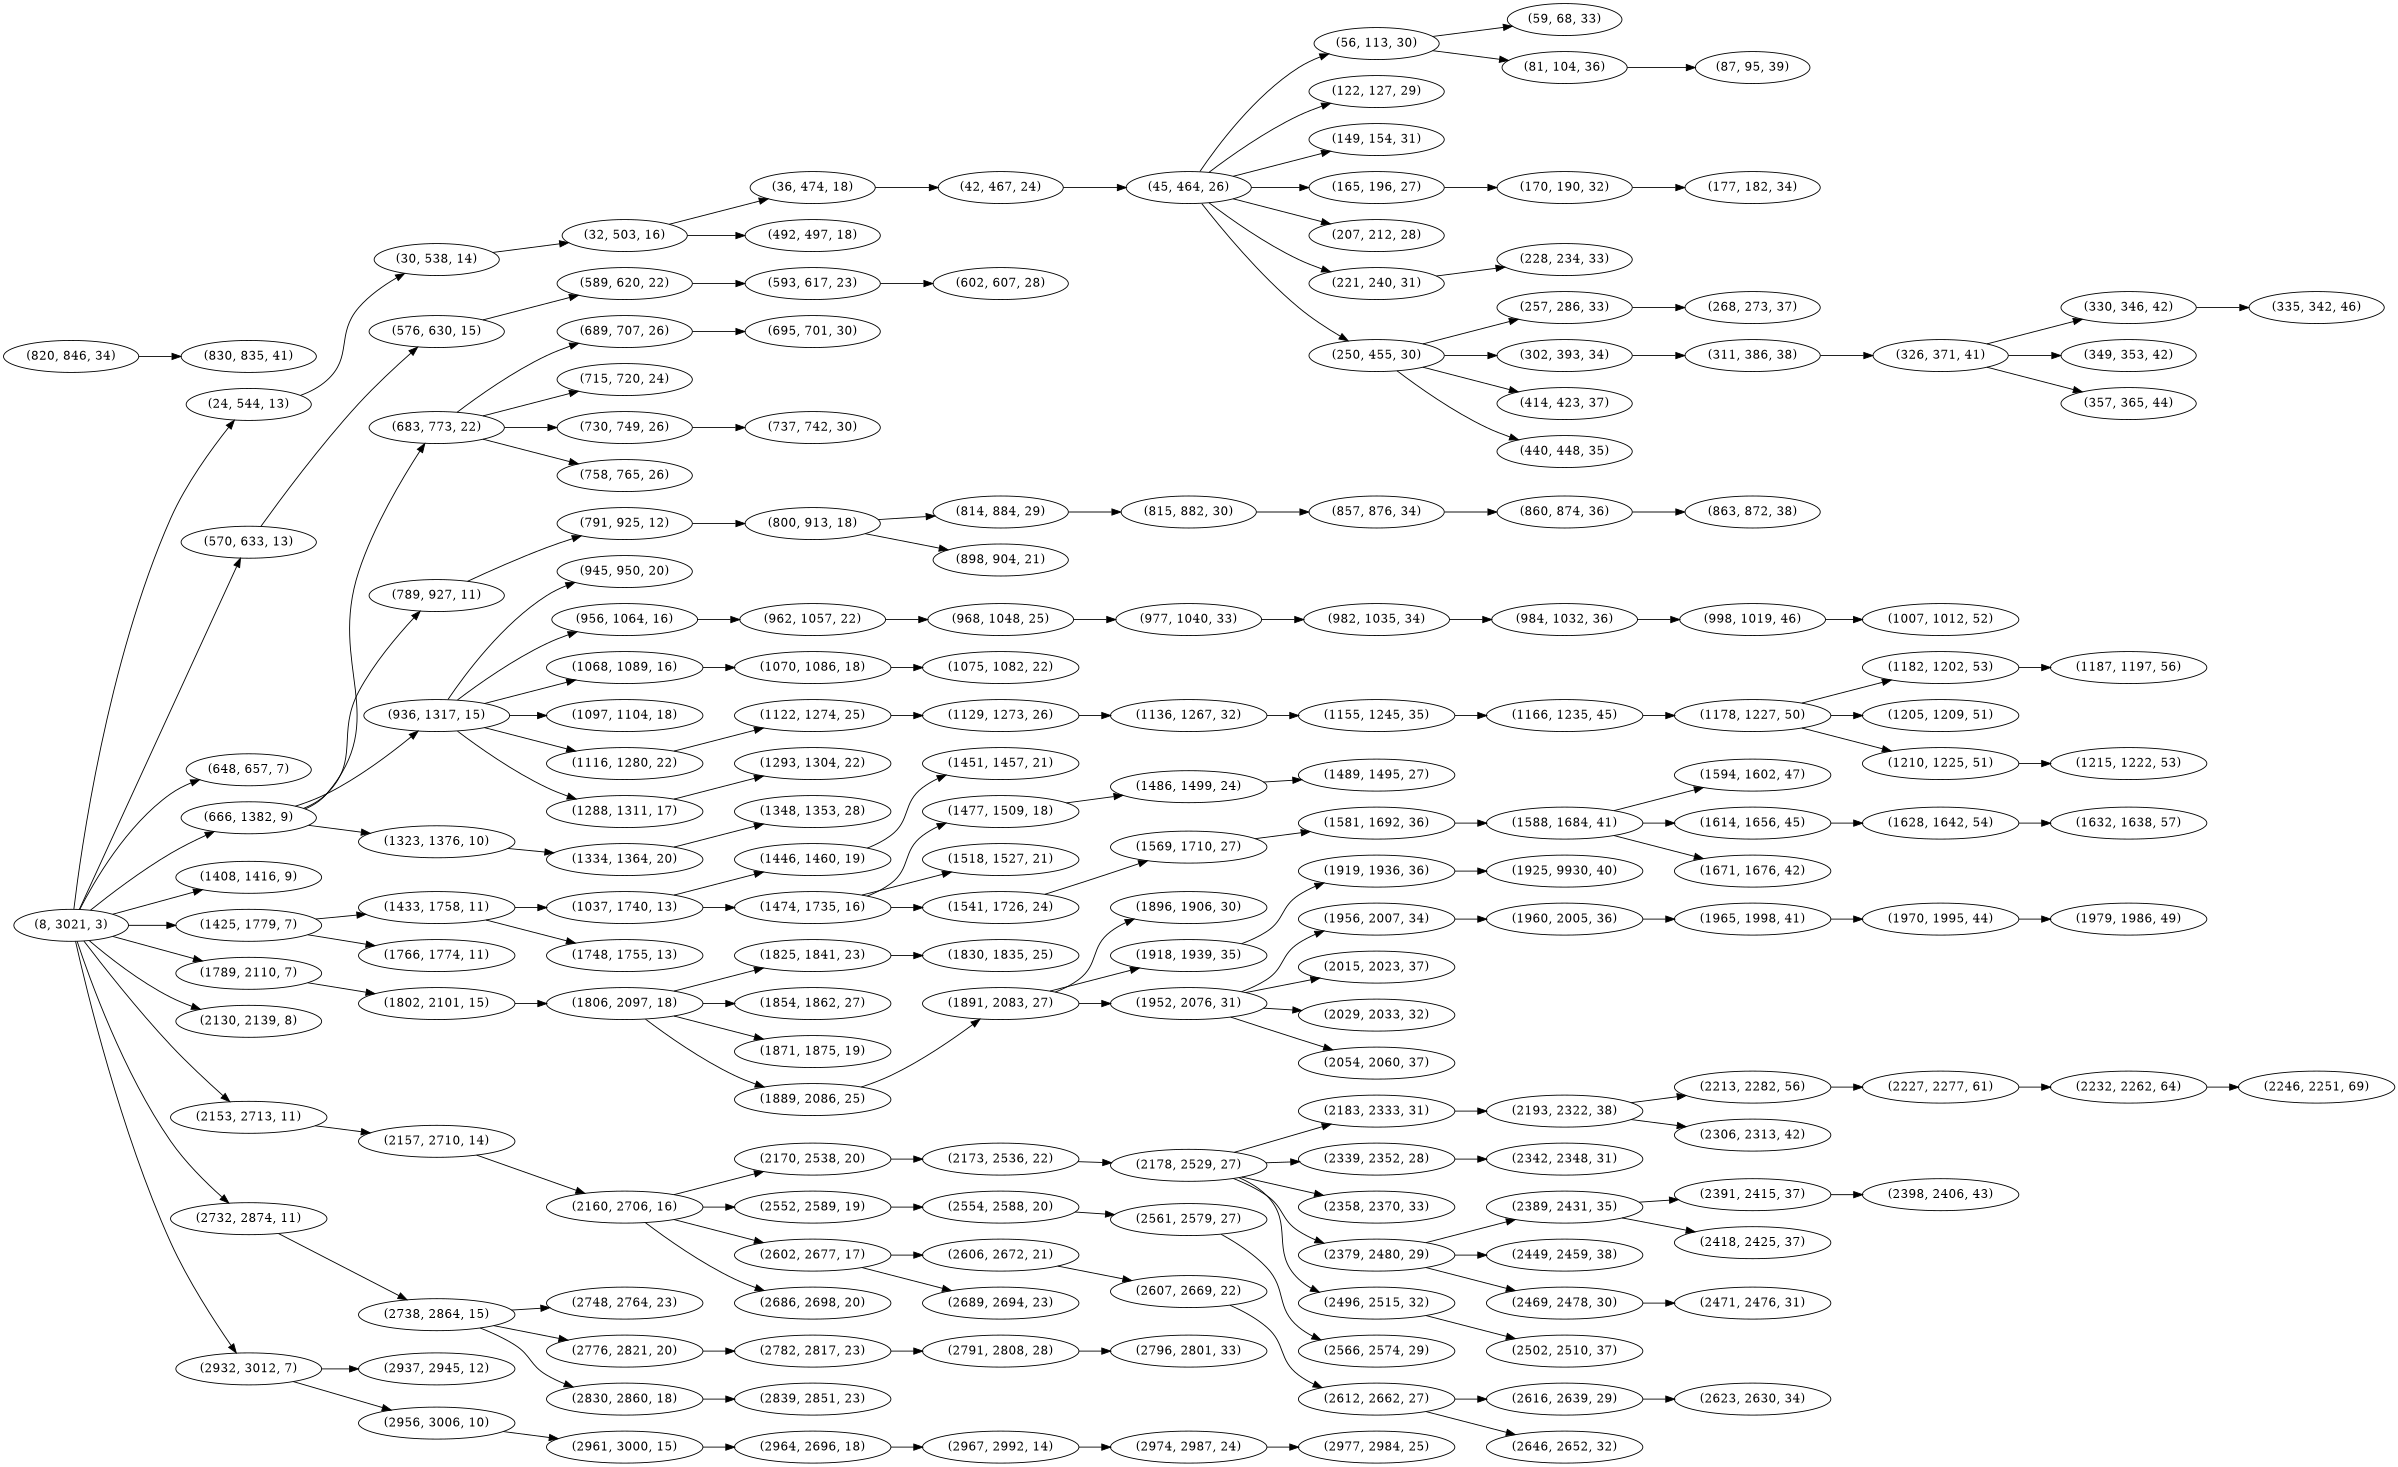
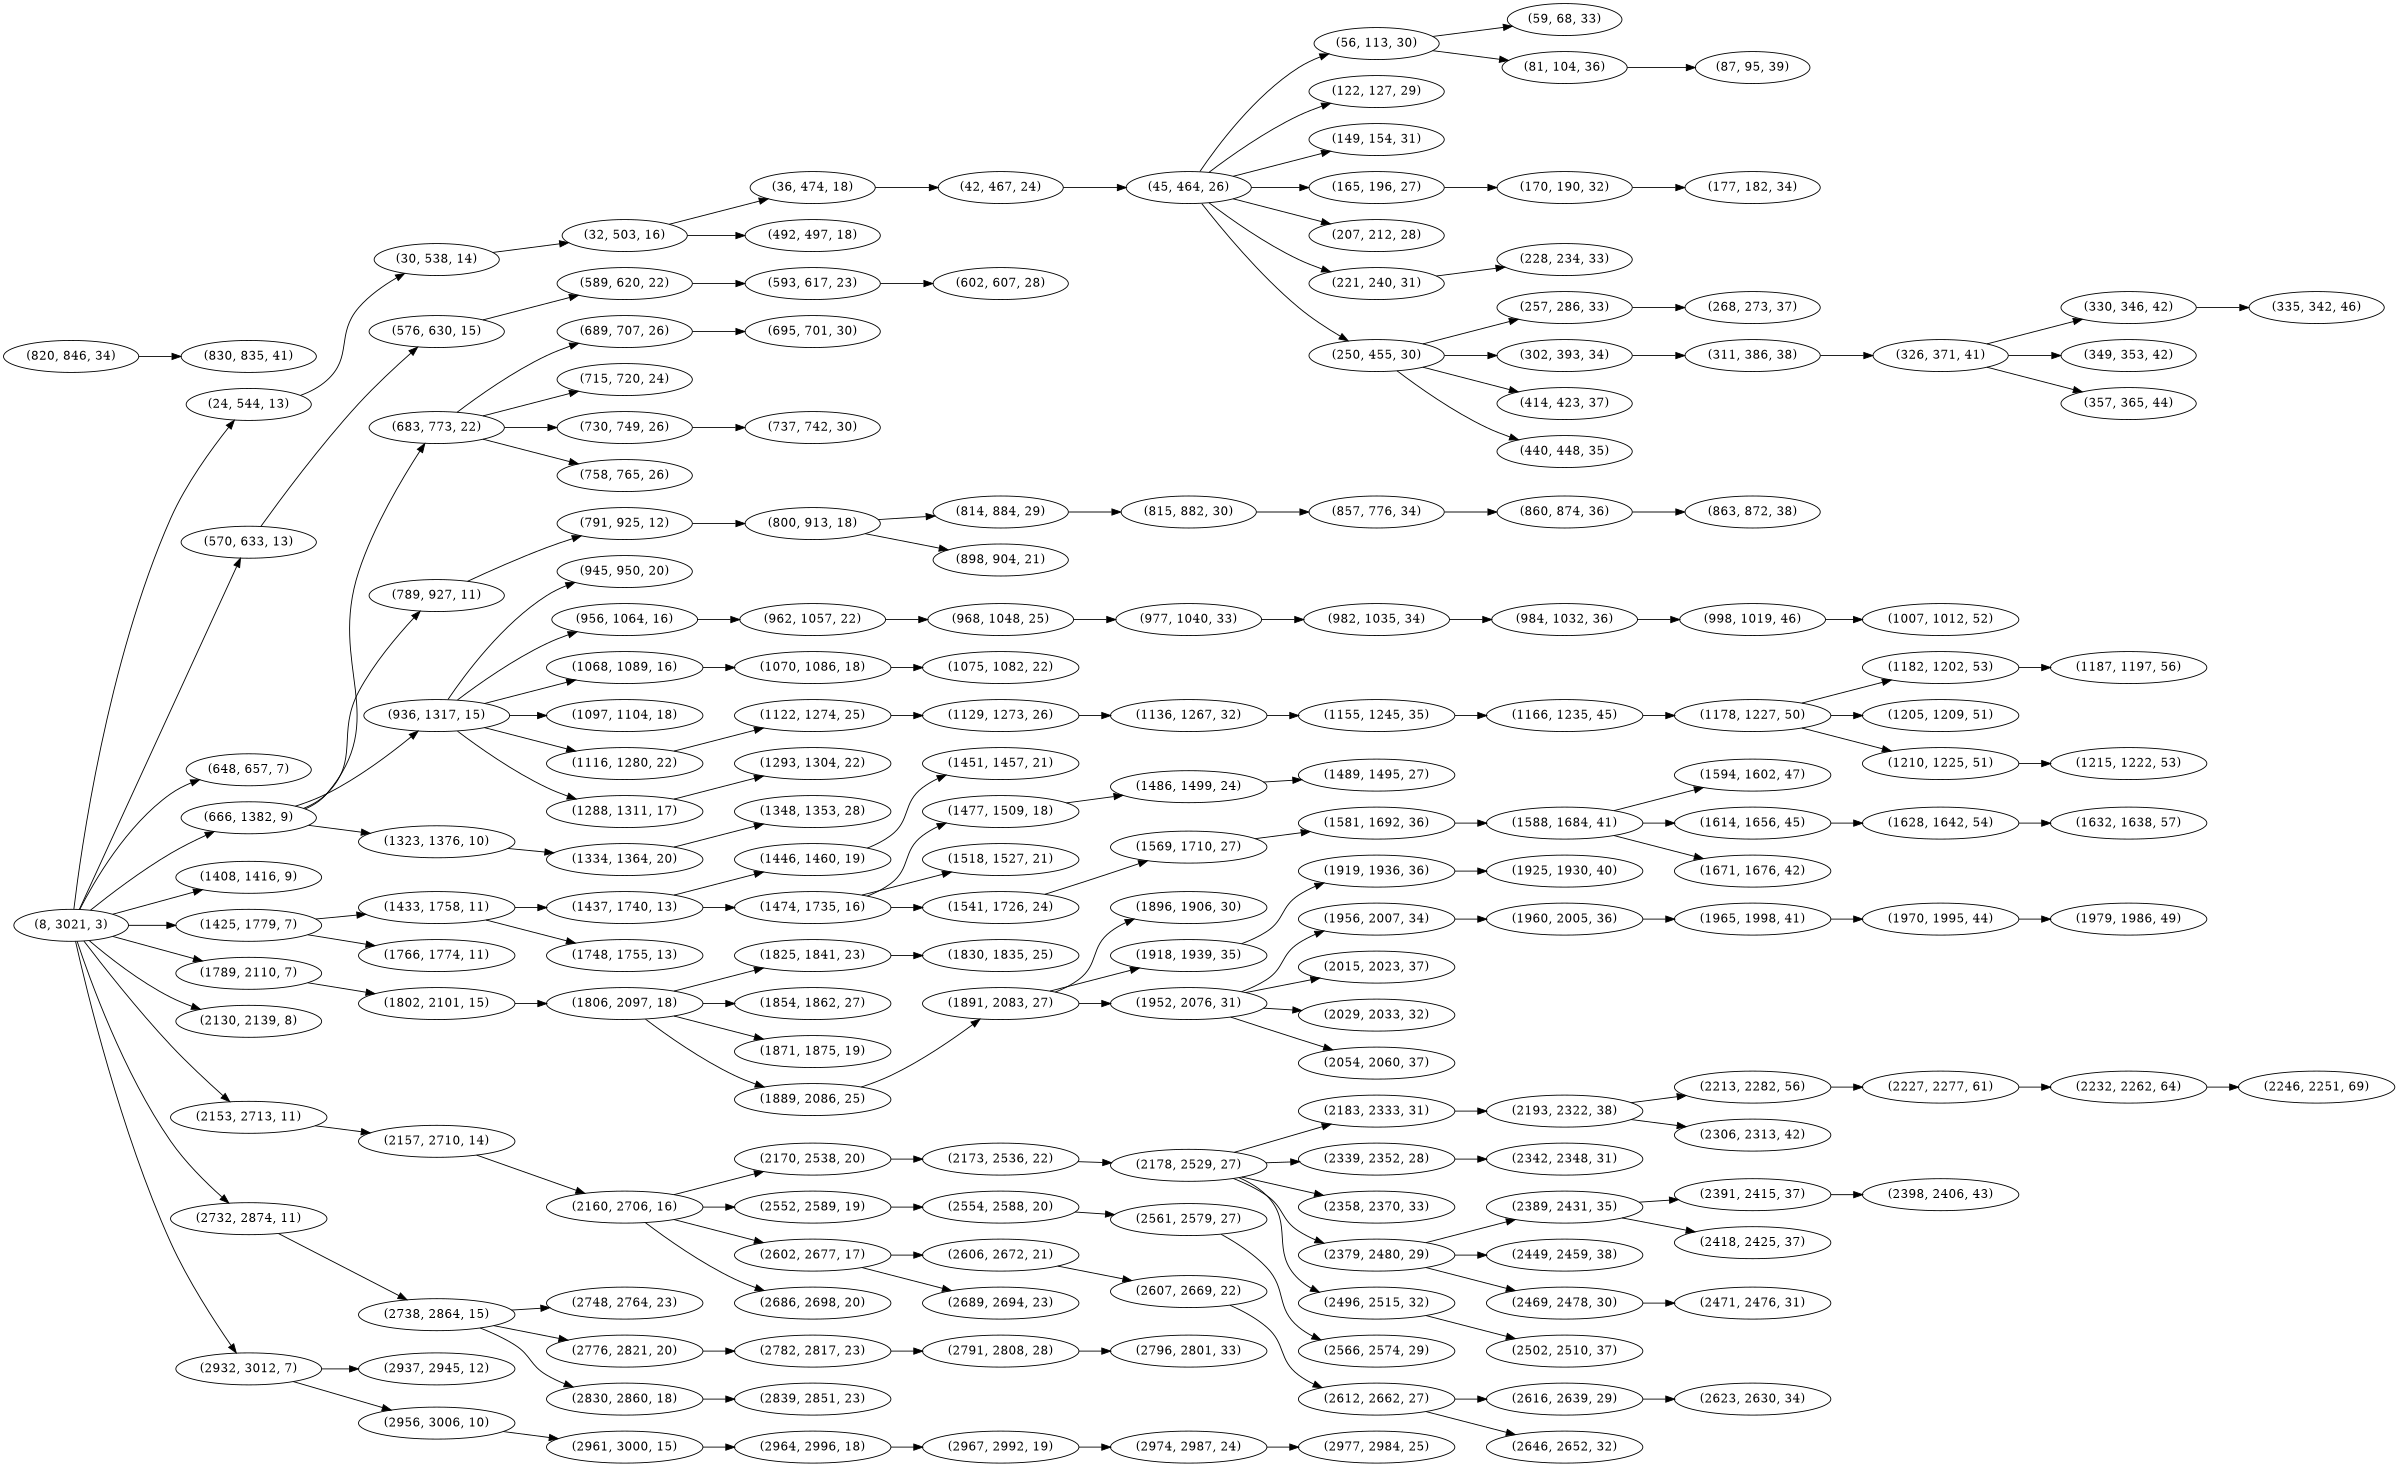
node "(857, 876, 34)": label "(857, 876, 34)" -> "(857, 776, 34)"
node "(1925, 9930, 40)": label "(1925, 9930, 40)" -> "(1925, 1930, 40)"
node "(1037, 1740, 13)": label "(1037, 1740, 13)" -> "(1437, 1740, 13)"
node "(2964, 2696, 18)": label "(2964, 2696, 18)" -> "(2964, 2996, 18)"
node "(2967, 2992, 14)": label "(2967, 2992, 14)" -> "(2967, 2992, 19)"
